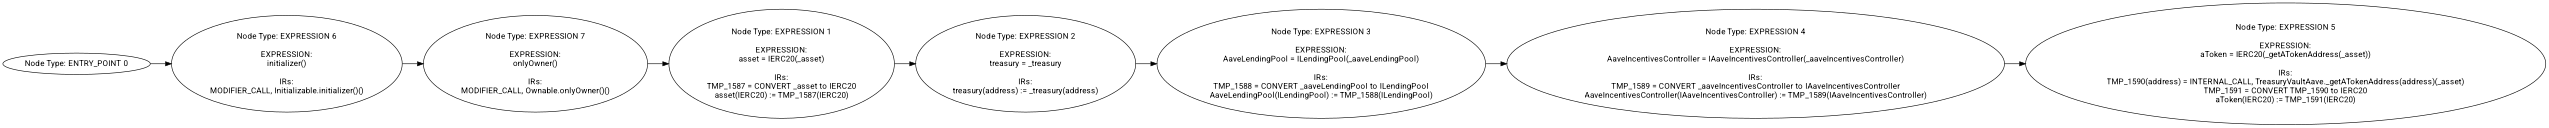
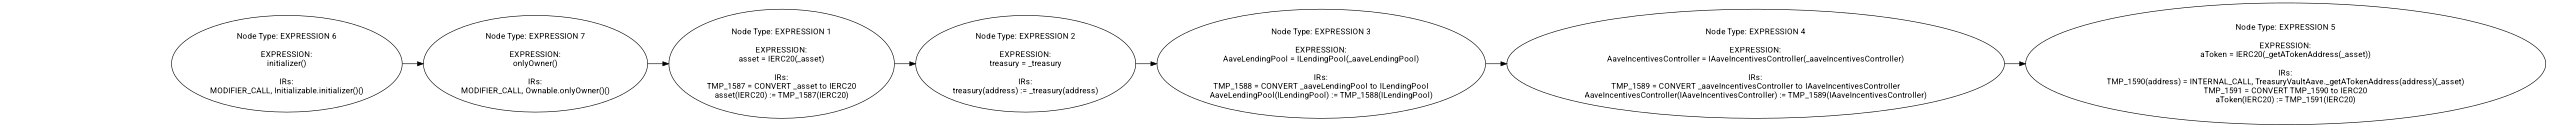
node "Node Type: ENTRY_POINT 0": removed
